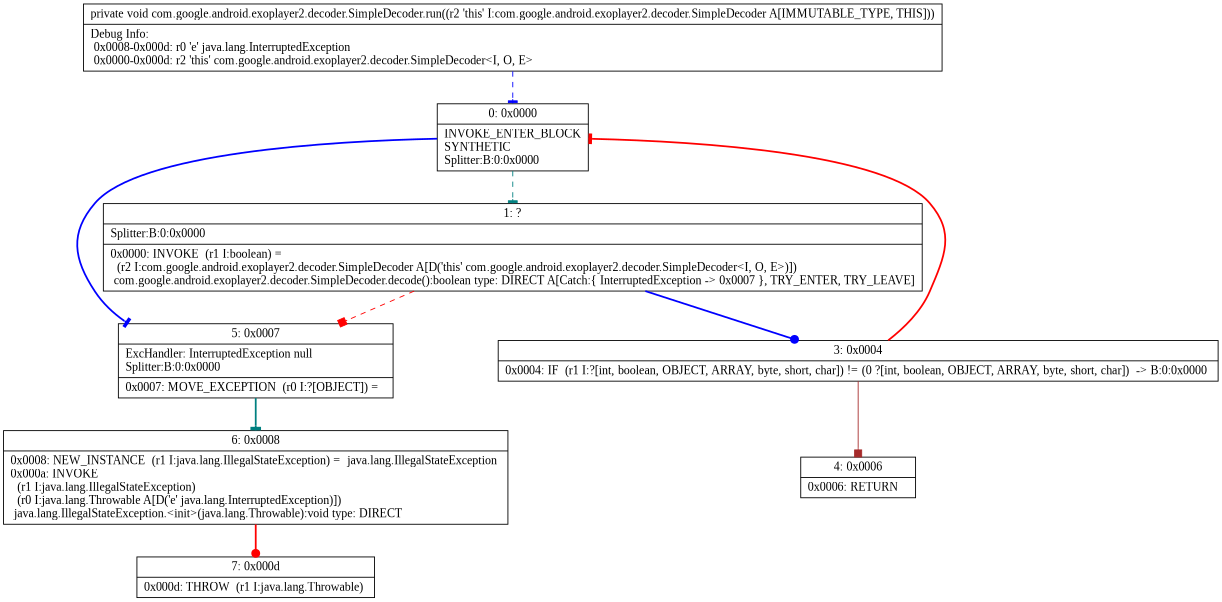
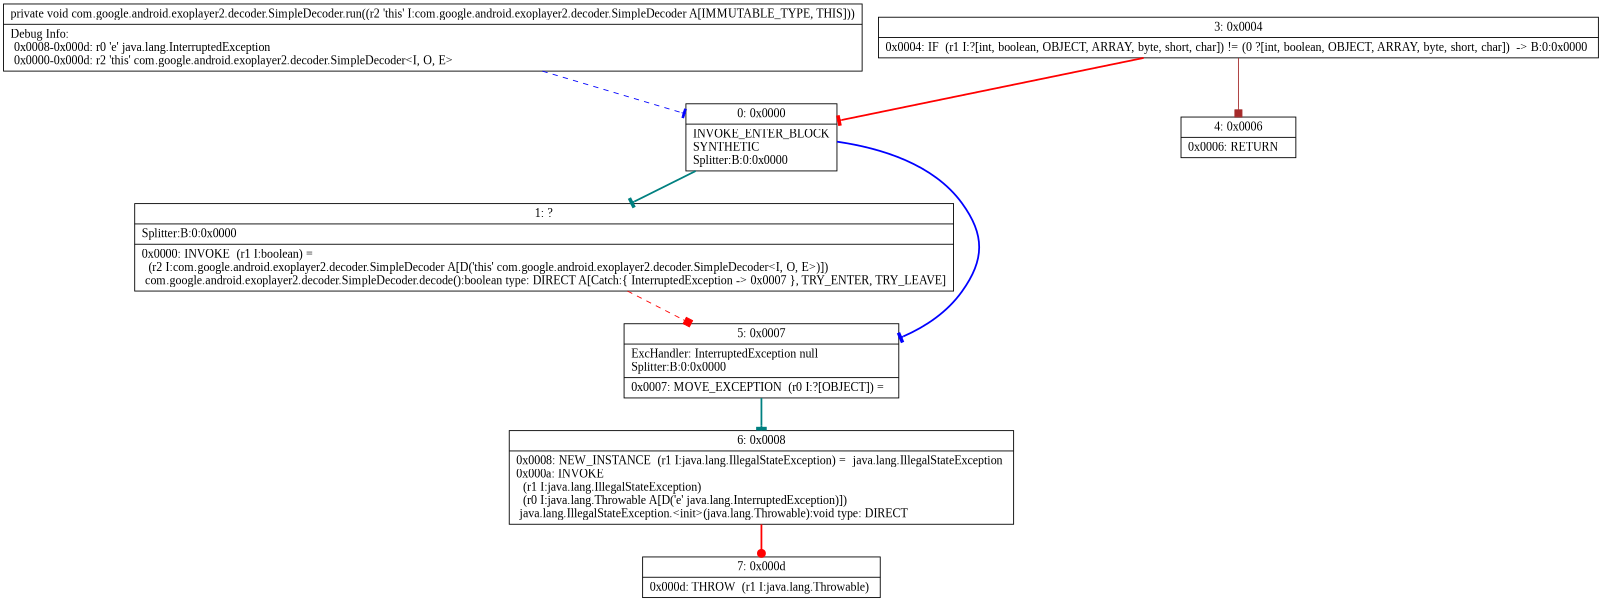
edge "0: 0x0000" -> "1: ?": style dashed -> bold
edge "1: ?" -> "3: 0x0004": removed
